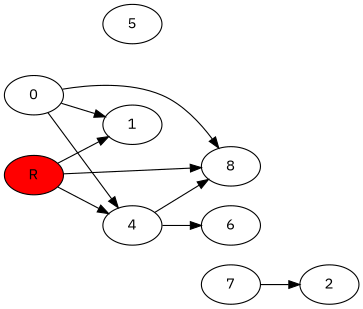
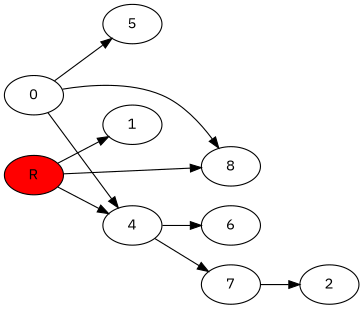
edge "0" -> "1": now "0" -> "5"
edge "4" -> "8": now "4" -> "7"
